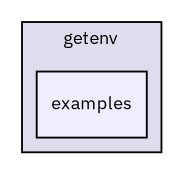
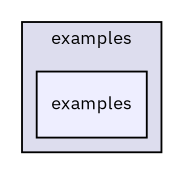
cluster "getenv": label "getenv" -> "examples"
